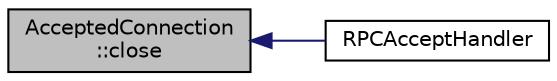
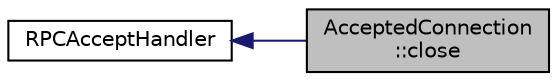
edge "RPCAcceptHandler" -> "AcceptedConnection ::close": reversed
